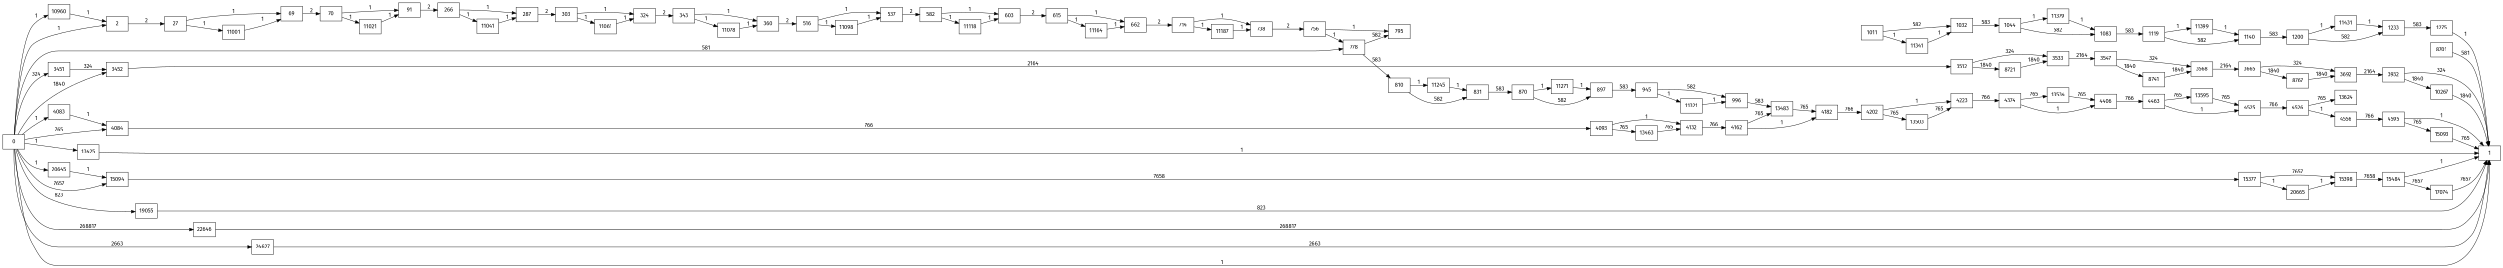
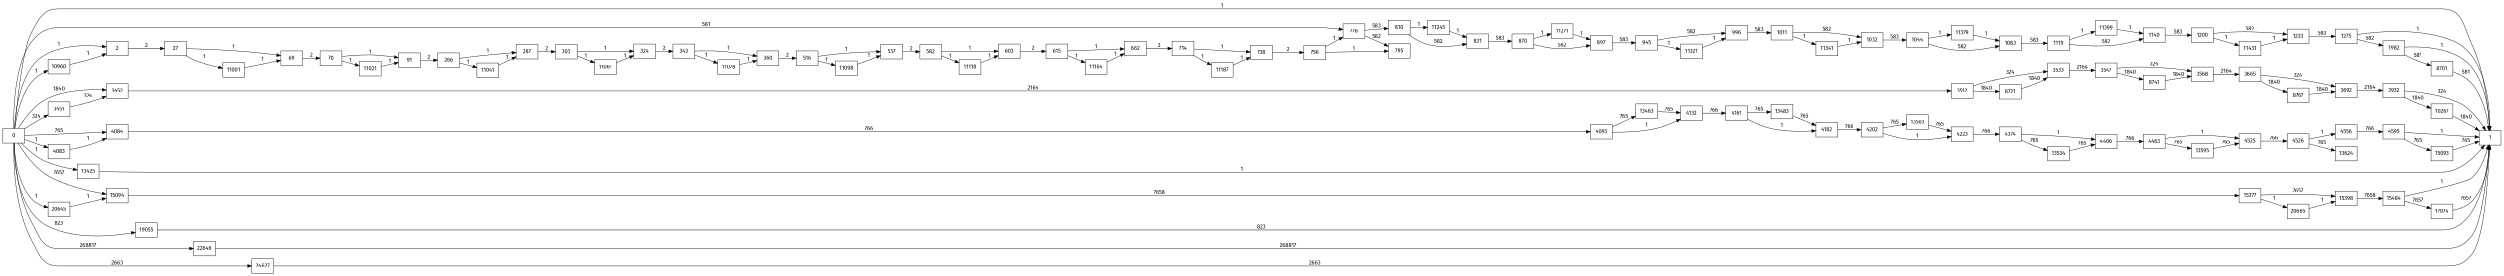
node "1982": added
edge "996" -> "13483": now "996" -> "1011"
node "4162": label "4162" -> "4161"
